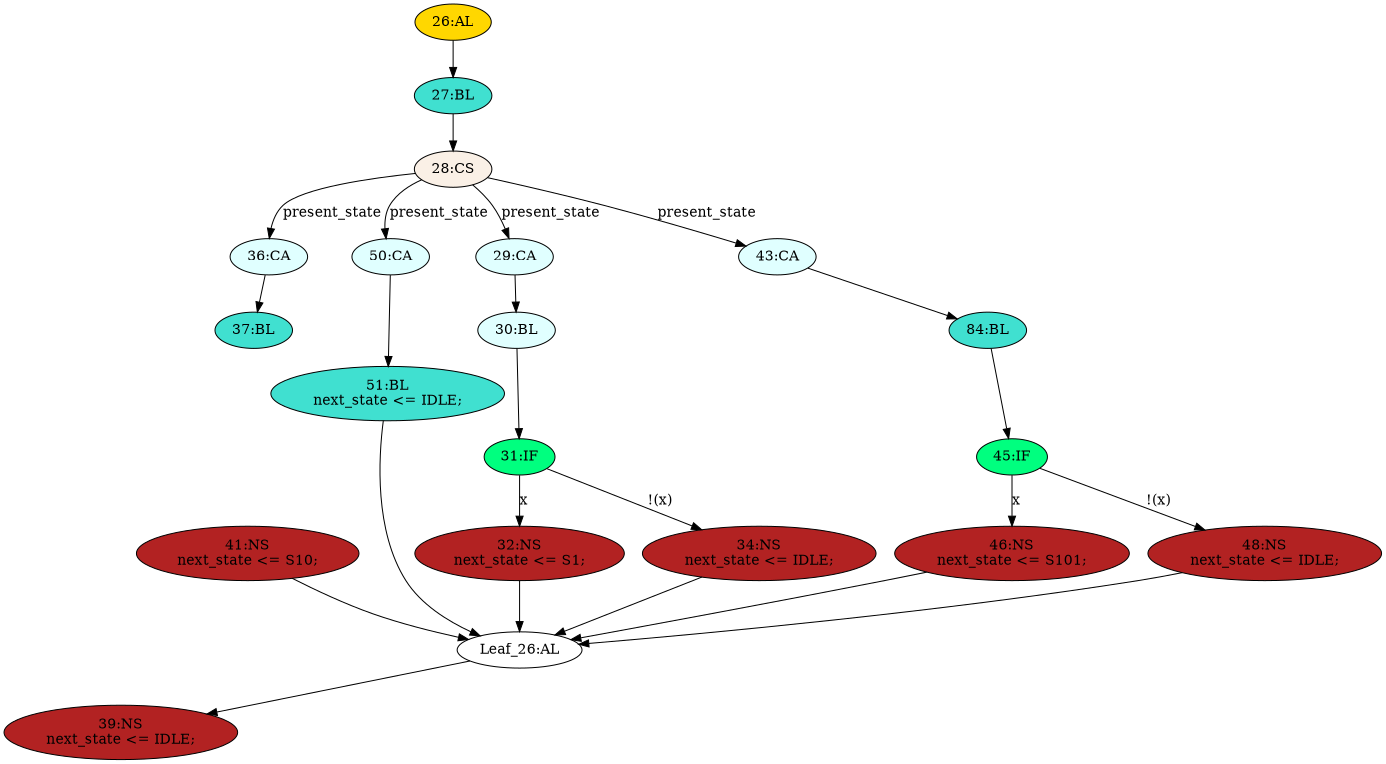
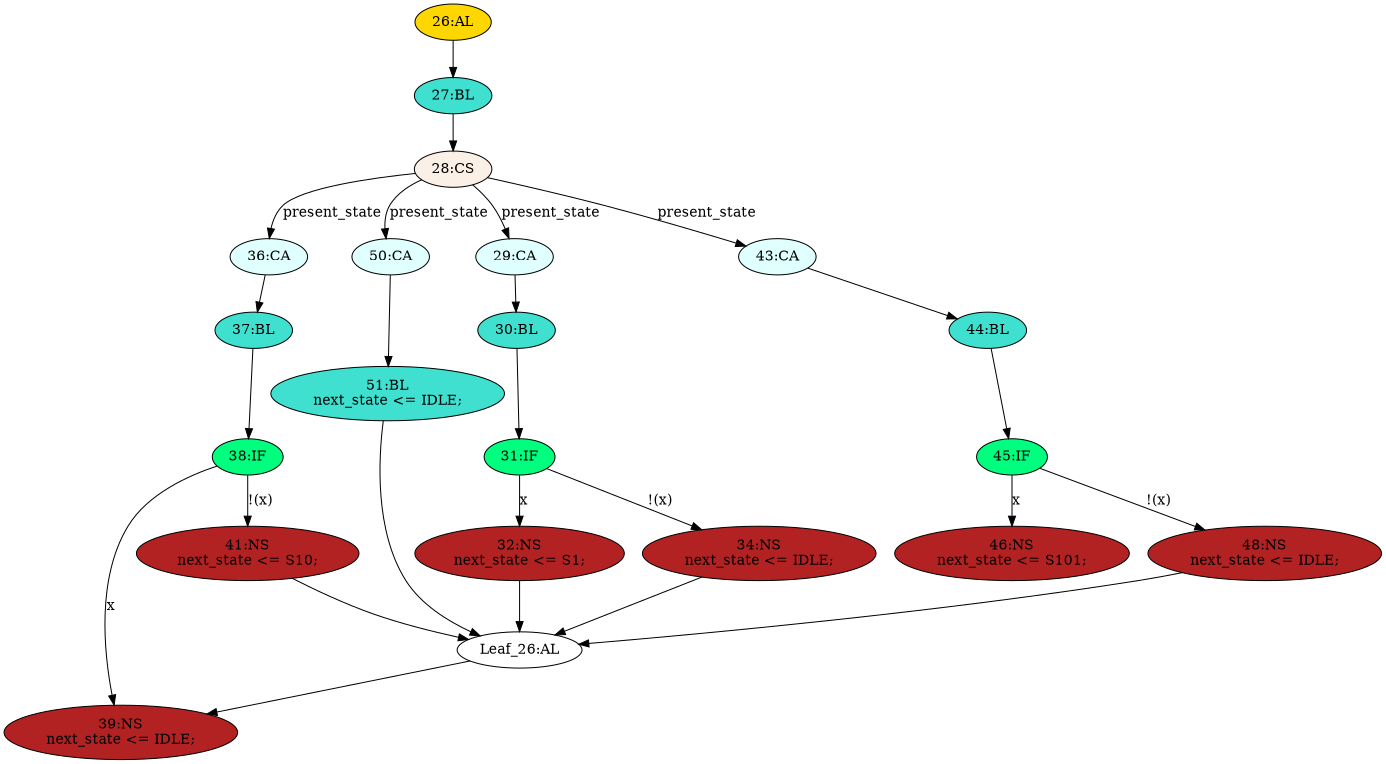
node "30:BL": fillcolor lightcyan -> turquoise
node "84:BL": label "84:BL" -> "44:BL"
node "38:IF": added
edge "46:NS next_state <= S101;" -> "Leaf_26:AL": removed
